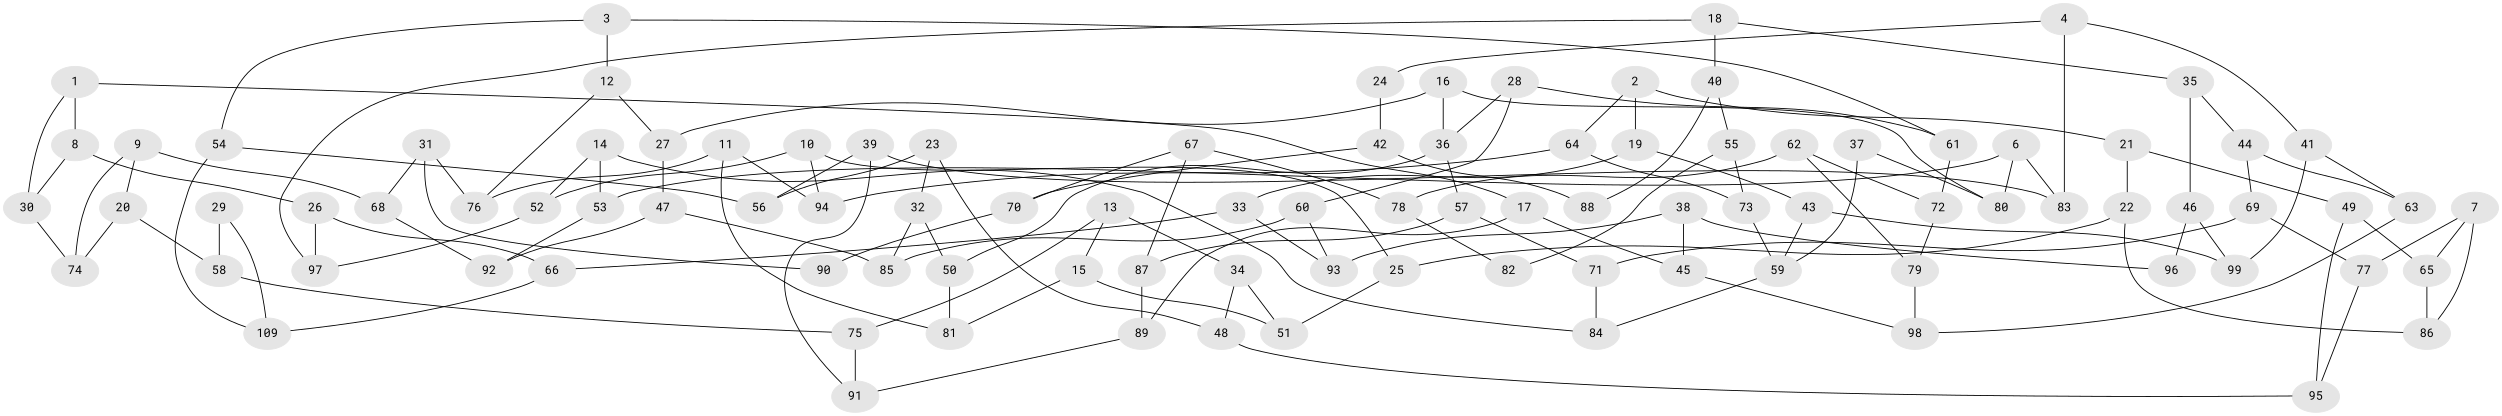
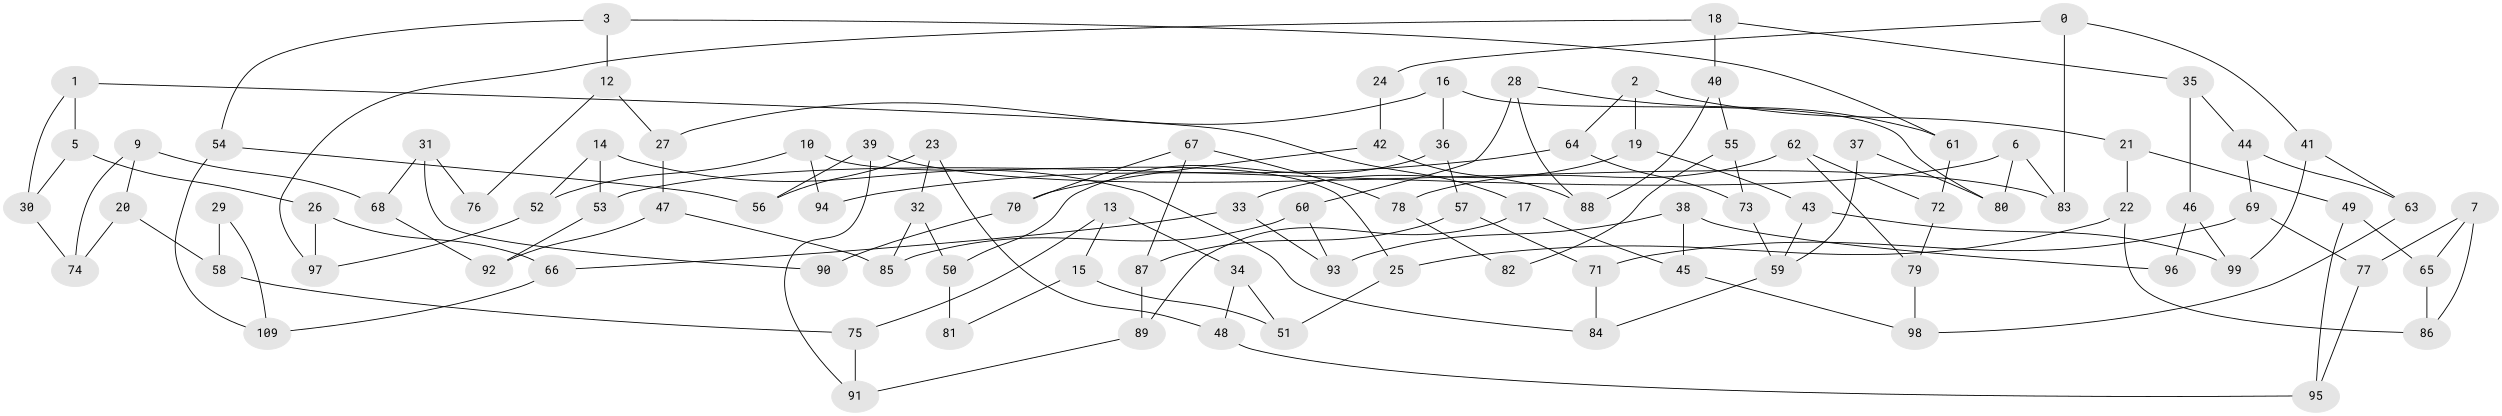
node "4": label "4" -> "0"
edge "28" -- "36": now "28" -- "88"
node "8": label "8" -> "5"
node "11": removed
